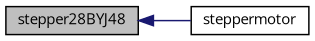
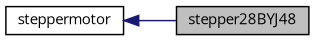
edge "steppermotor" -> "stepper28BYJ48": reversed
